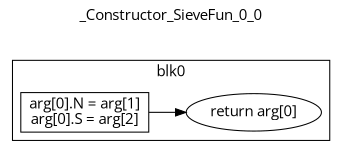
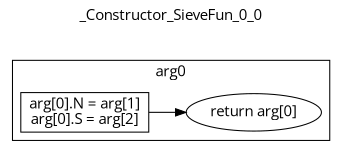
cluster "blk0": label "blk0" -> "arg0"
